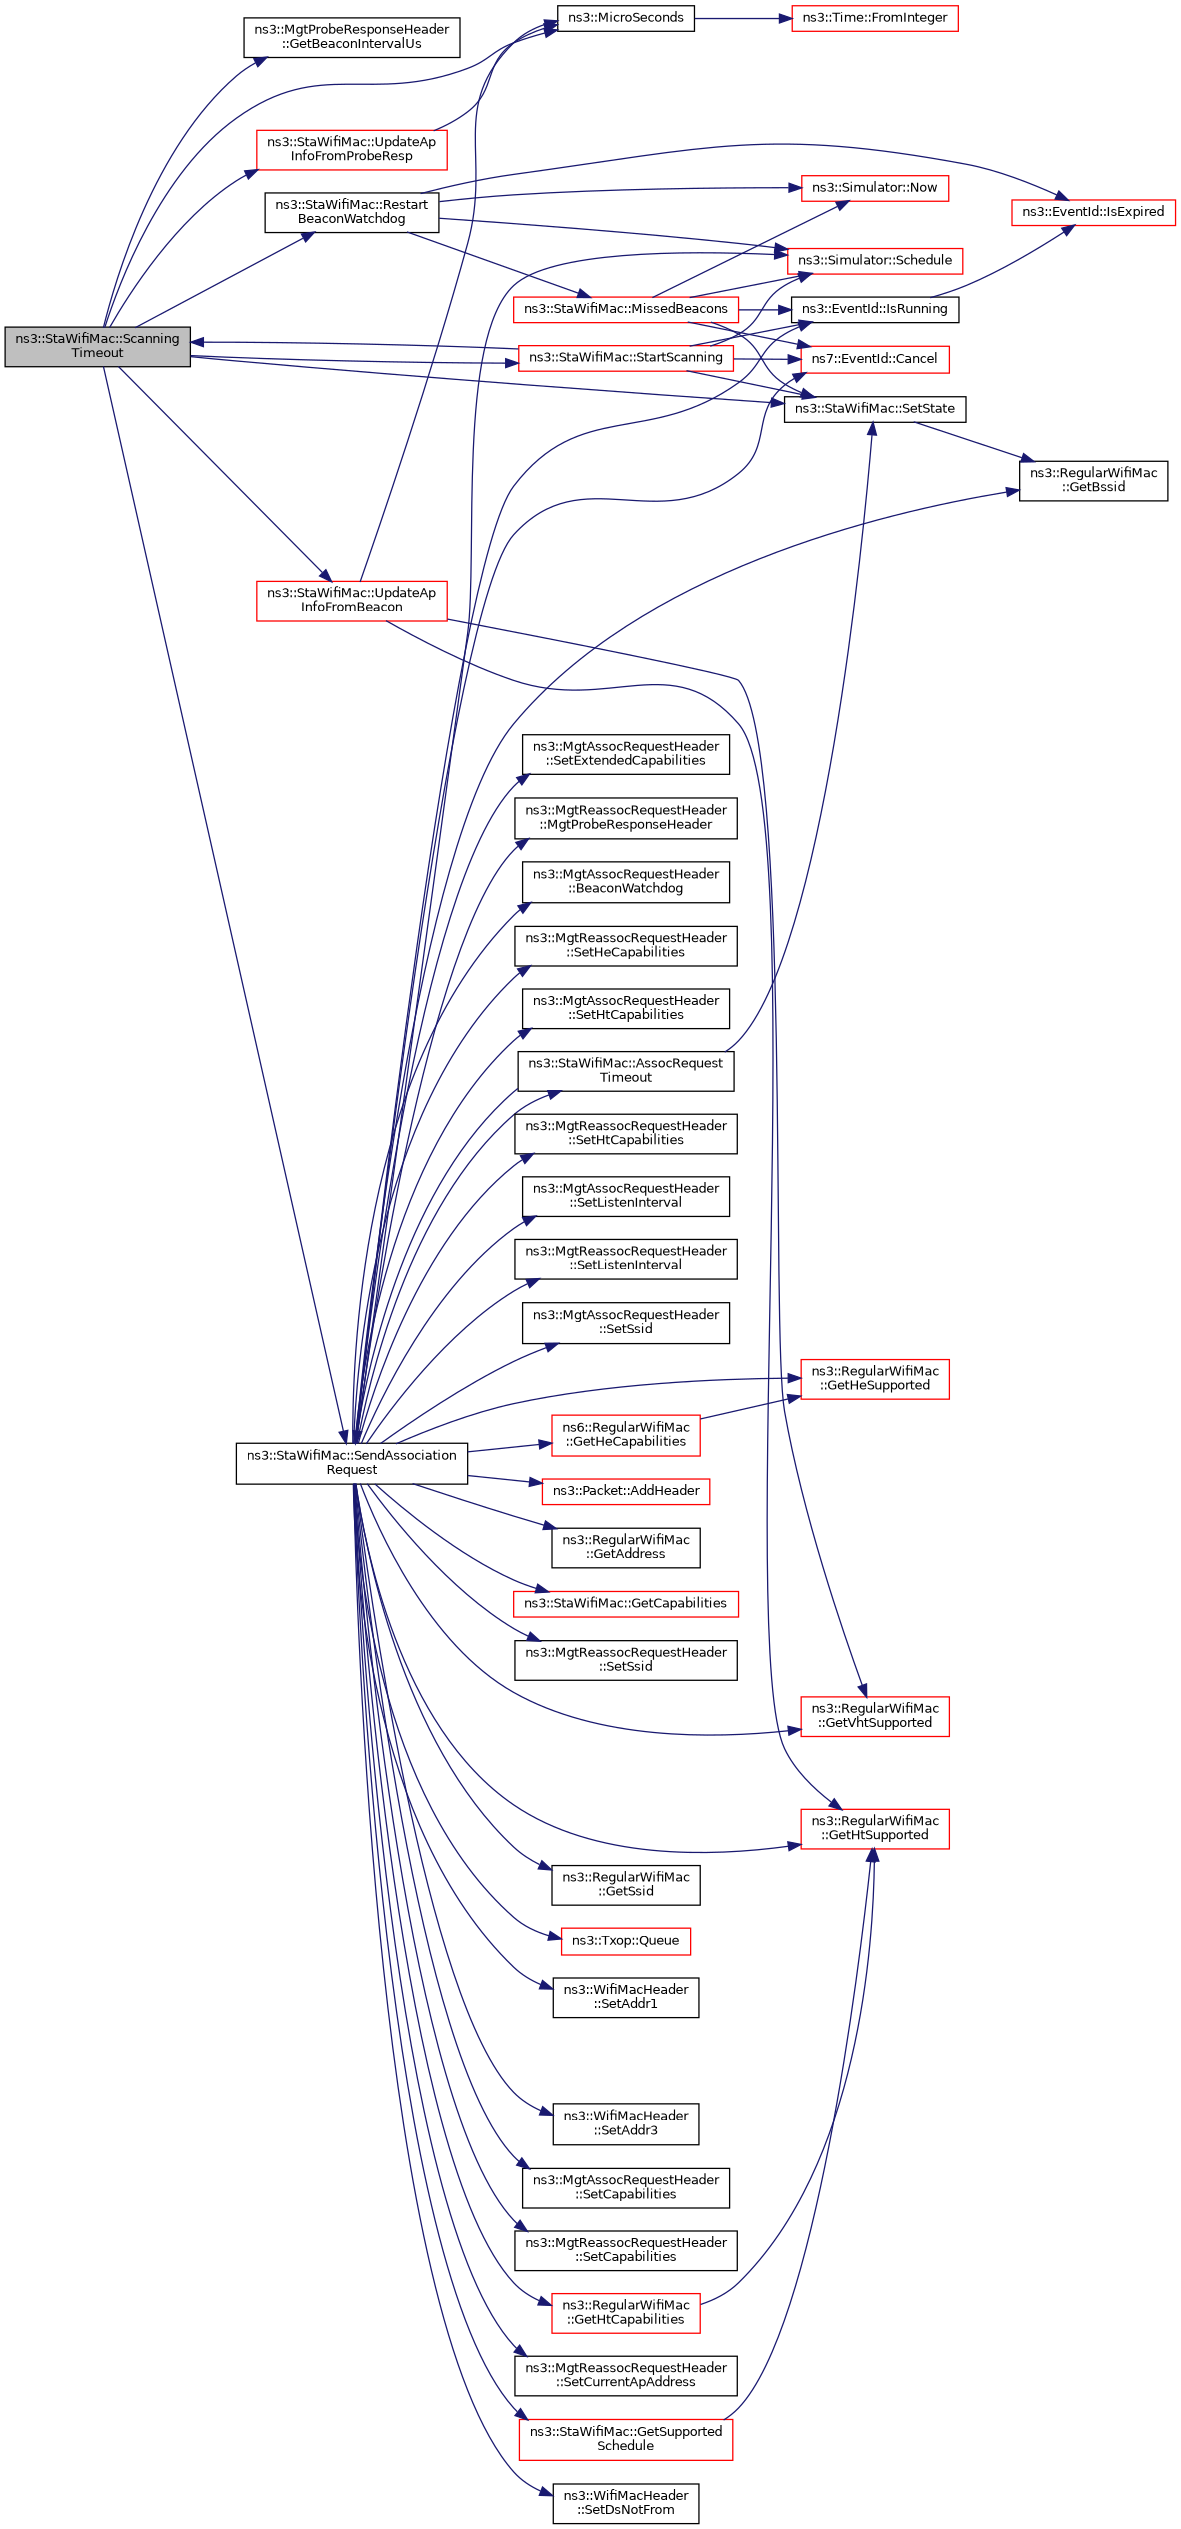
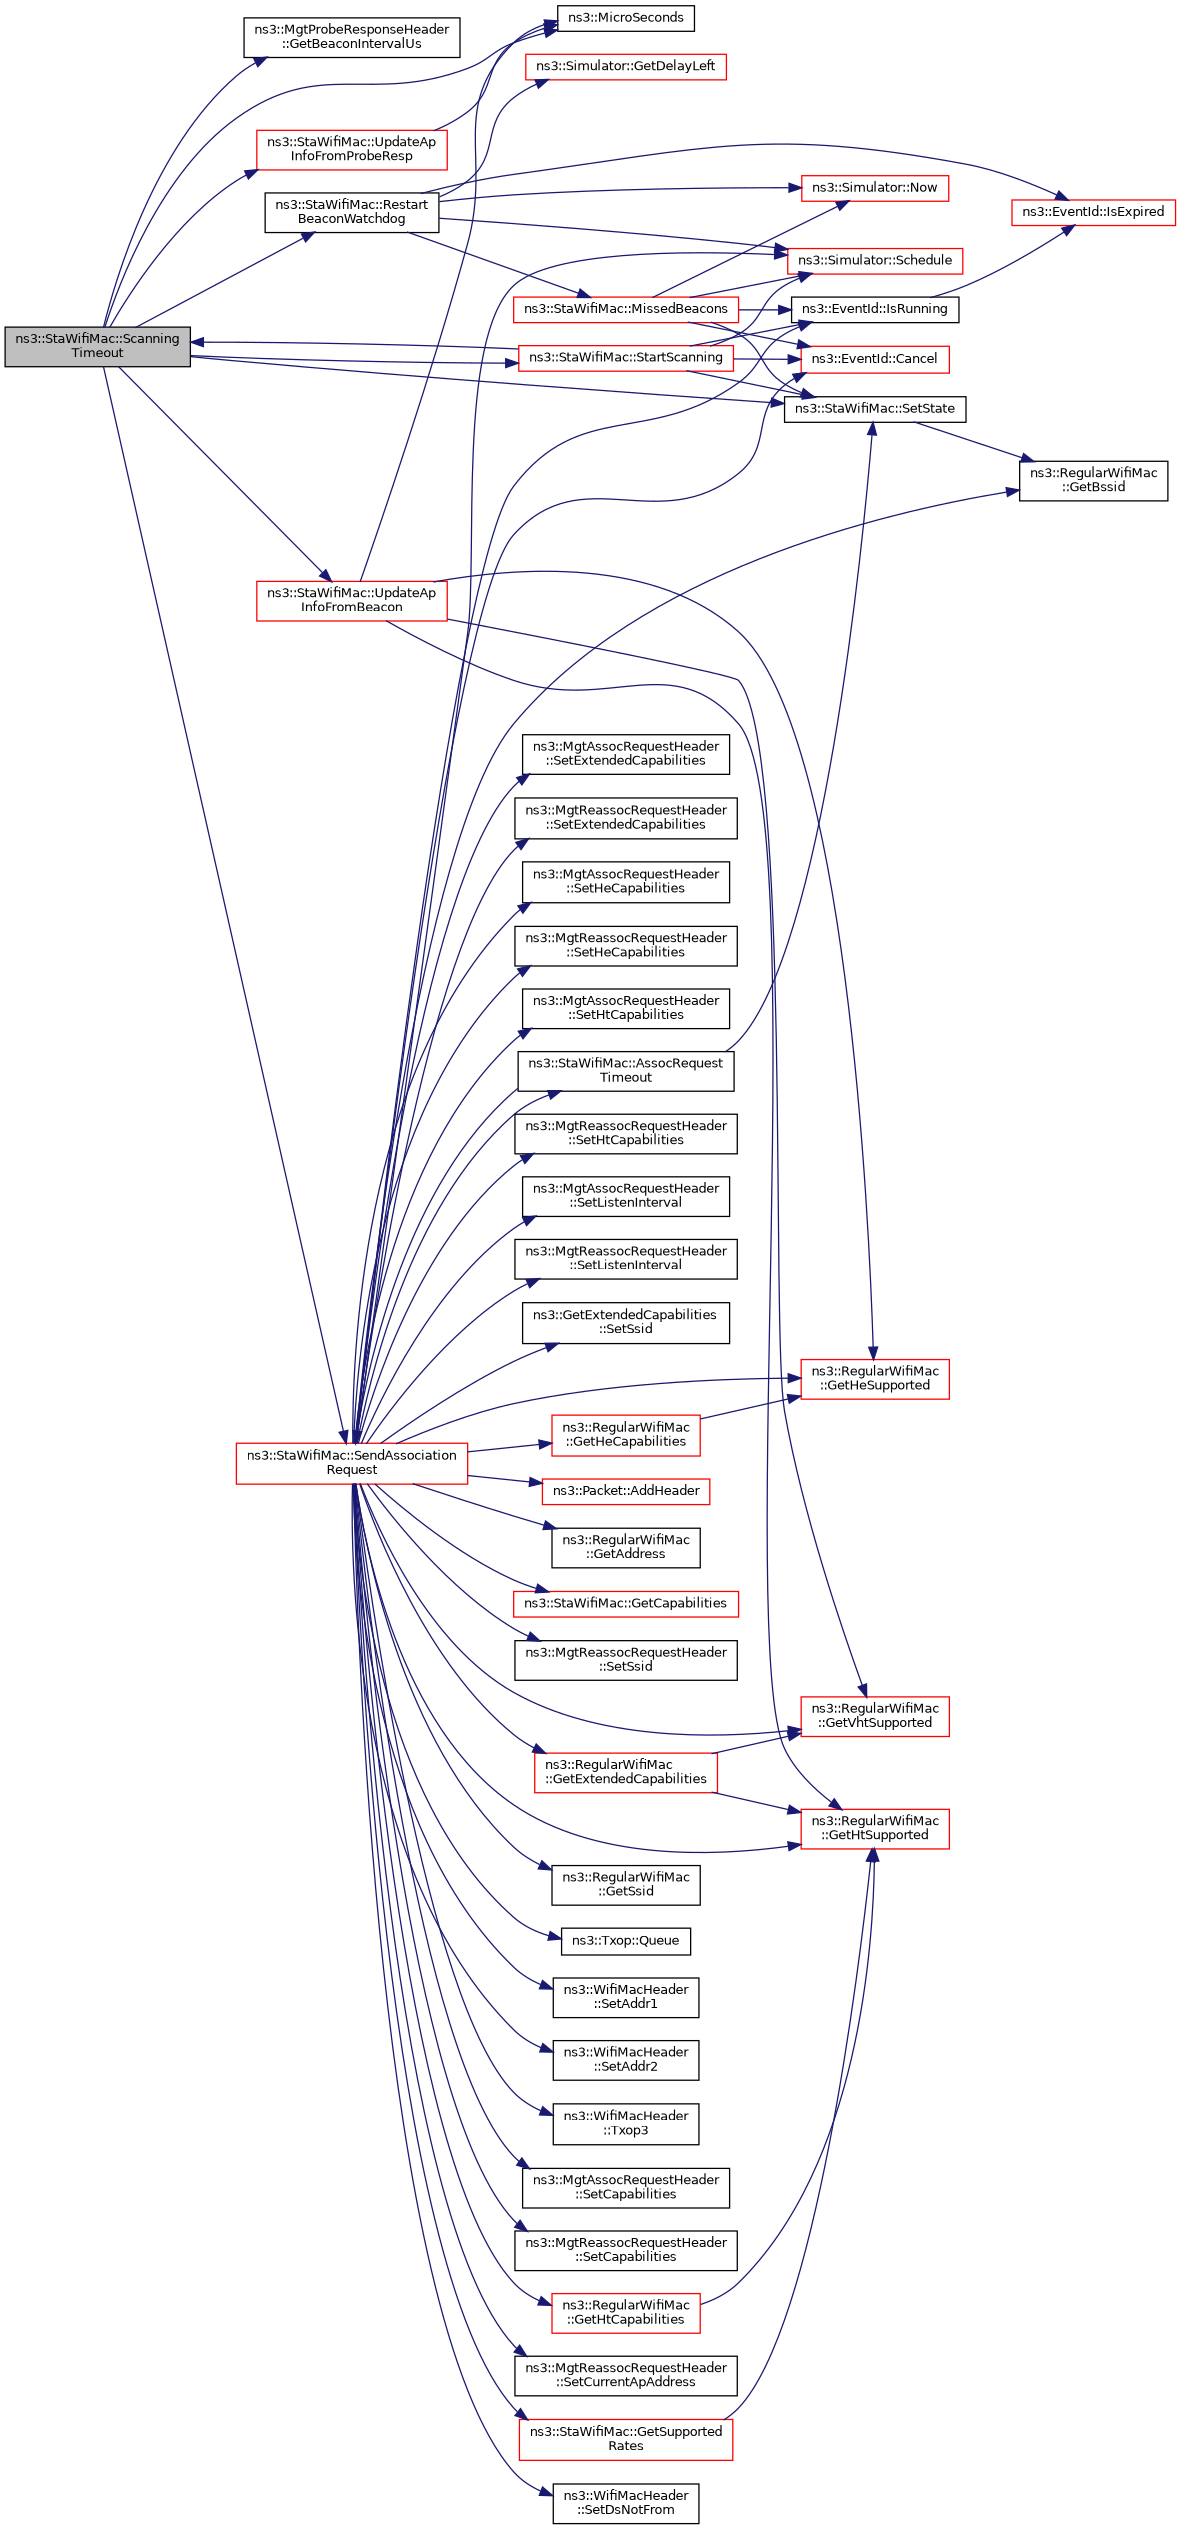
node "ns3::Time::FromInteger": removed
node "ns3::Simulator::GetDelayLeft": added
node "ns7::EventId::Cancel": label "ns7::EventId::Cancel" -> "ns3::EventId::Cancel"
edge "ns3::StaWifiMac::UpdateAp InfoFromBeacon" -> "ns3::RegularWifiMac ::GetHeSupported": added
node "ns3::MgtReassocRequestHeader ::MgtProbeResponseHeader": label "ns3::MgtReassocRequestHeader ::MgtProbeResponseHeader" -> "ns3::MgtReassocRequestHeader ::SetExtendedCapabilities"
node "ns3::MgtAssocRequestHeader ::BeaconWatchdog": label "ns3::MgtAssocRequestHeader ::BeaconWatchdog" -> "ns3::MgtAssocRequestHeader ::SetHeCapabilities"
node "ns3::MgtAssocRequestHeader ::SetSsid": label "ns3::MgtAssocRequestHeader ::SetSsid" -> "ns3::GetExtendedCapabilities ::SetSsid"
node "ns6::RegularWifiMac ::GetHeCapabilities": label "ns6::RegularWifiMac ::GetHeCapabilities" -> "ns3::RegularWifiMac ::GetHeCapabilities"
node "ns3::StaWifiMac::SendAssociation Request": color black -> red
node "ns3::RegularWifiMac ::GetExtendedCapabilities": added
node "ns3::Txop::Queue": color red -> black
node "ns3::WifiMacHeader ::SetAddr2": added
node "ns3::WifiMacHeader ::SetAddr3": label "ns3::WifiMacHeader ::SetAddr3" -> "ns3::WifiMacHeader ::Txop3"
node "ns3::StaWifiMac::GetSupported Schedule": label "ns3::StaWifiMac::GetSupported Schedule" -> "ns3::StaWifiMac::GetSupported Rates"
